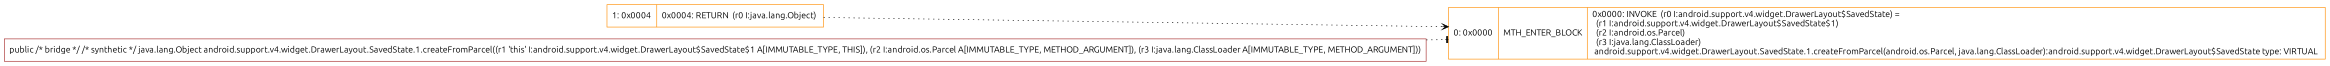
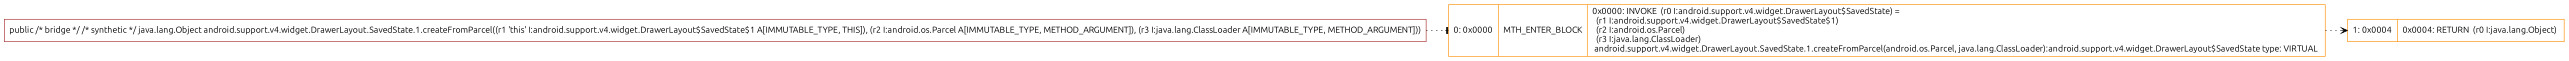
edge "1: 0x0004" -> "0: 0x0000": reversed
